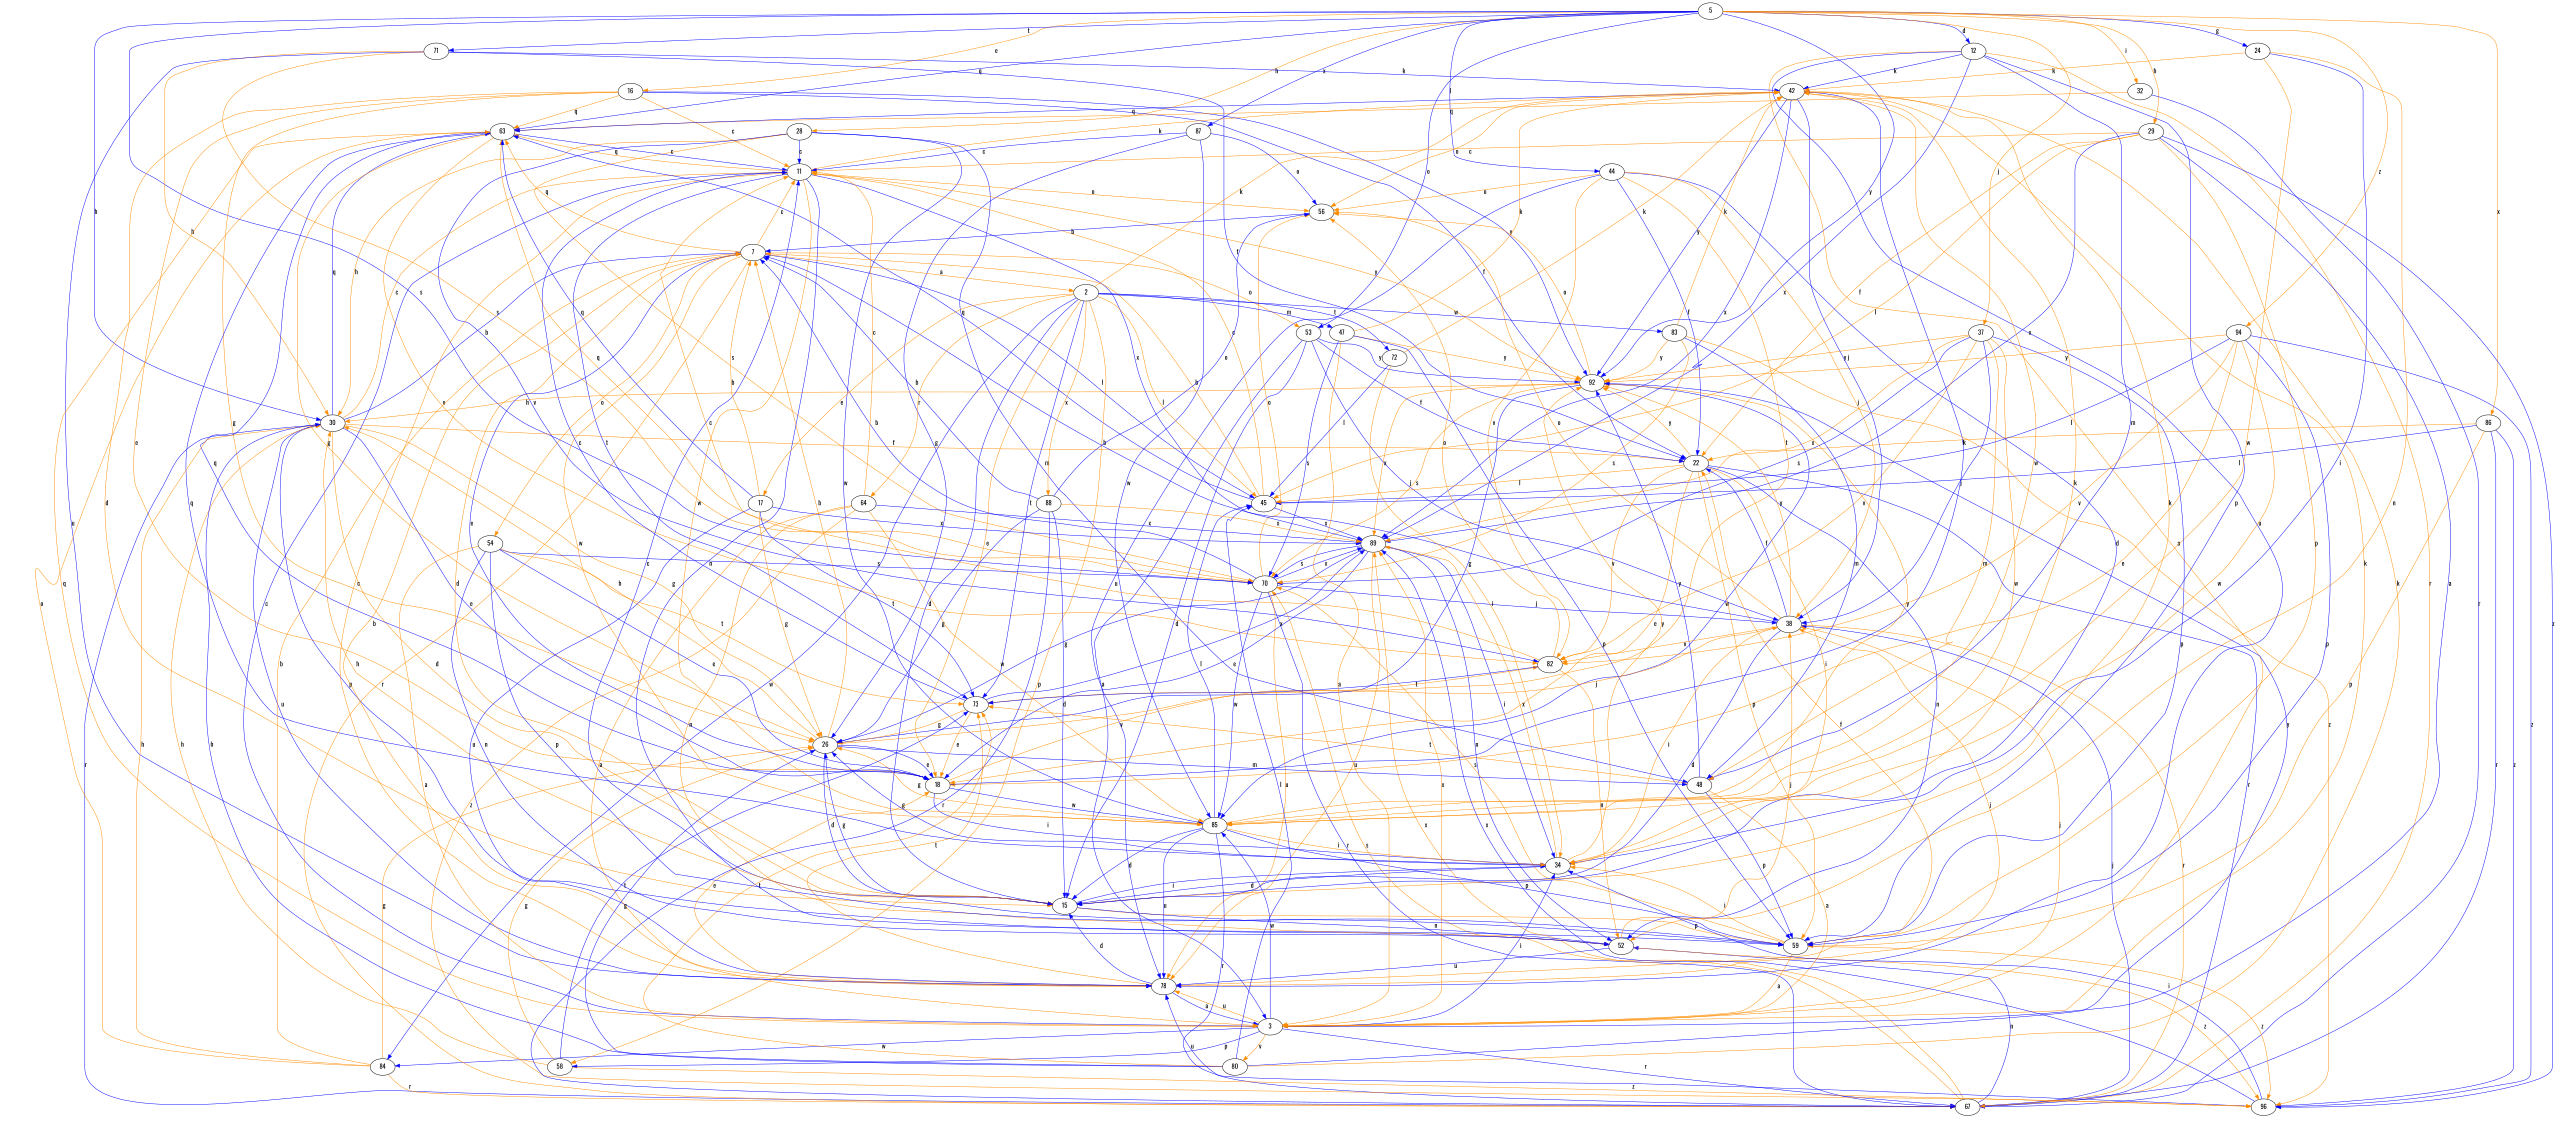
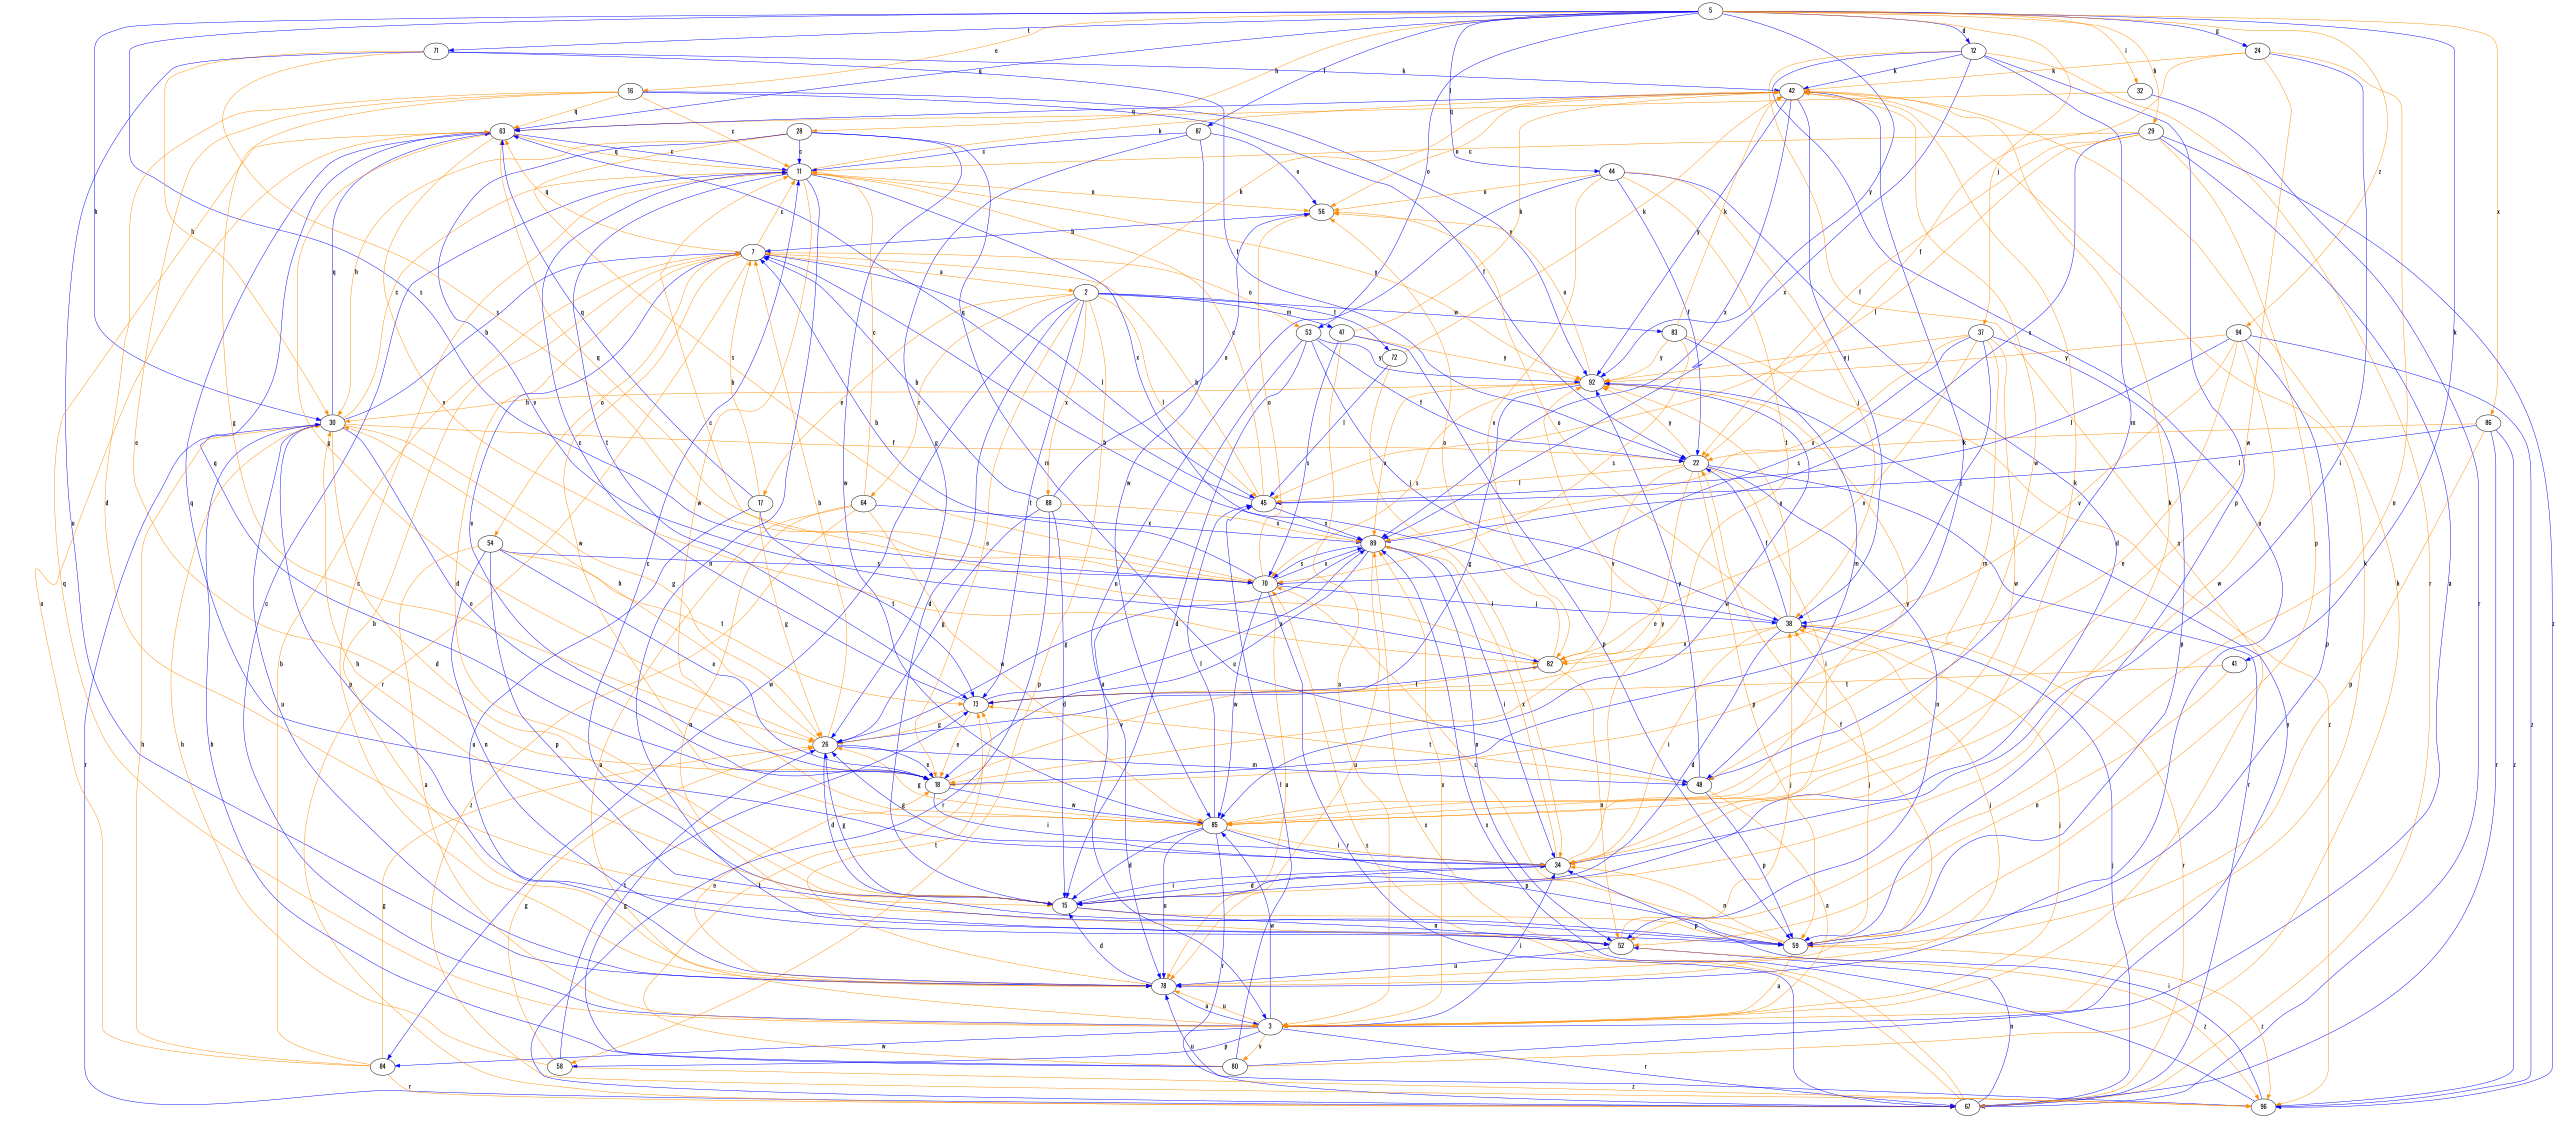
edge "5" -> "87": label "x" -> "f"
edge "24" -> "22": added, label "f"
edge "17" -> "89": removed, label "x"
node "41": added
edge "26" -> "38": now "59" -> "38"
edge "59" -> "34": label "i" -> "n"
